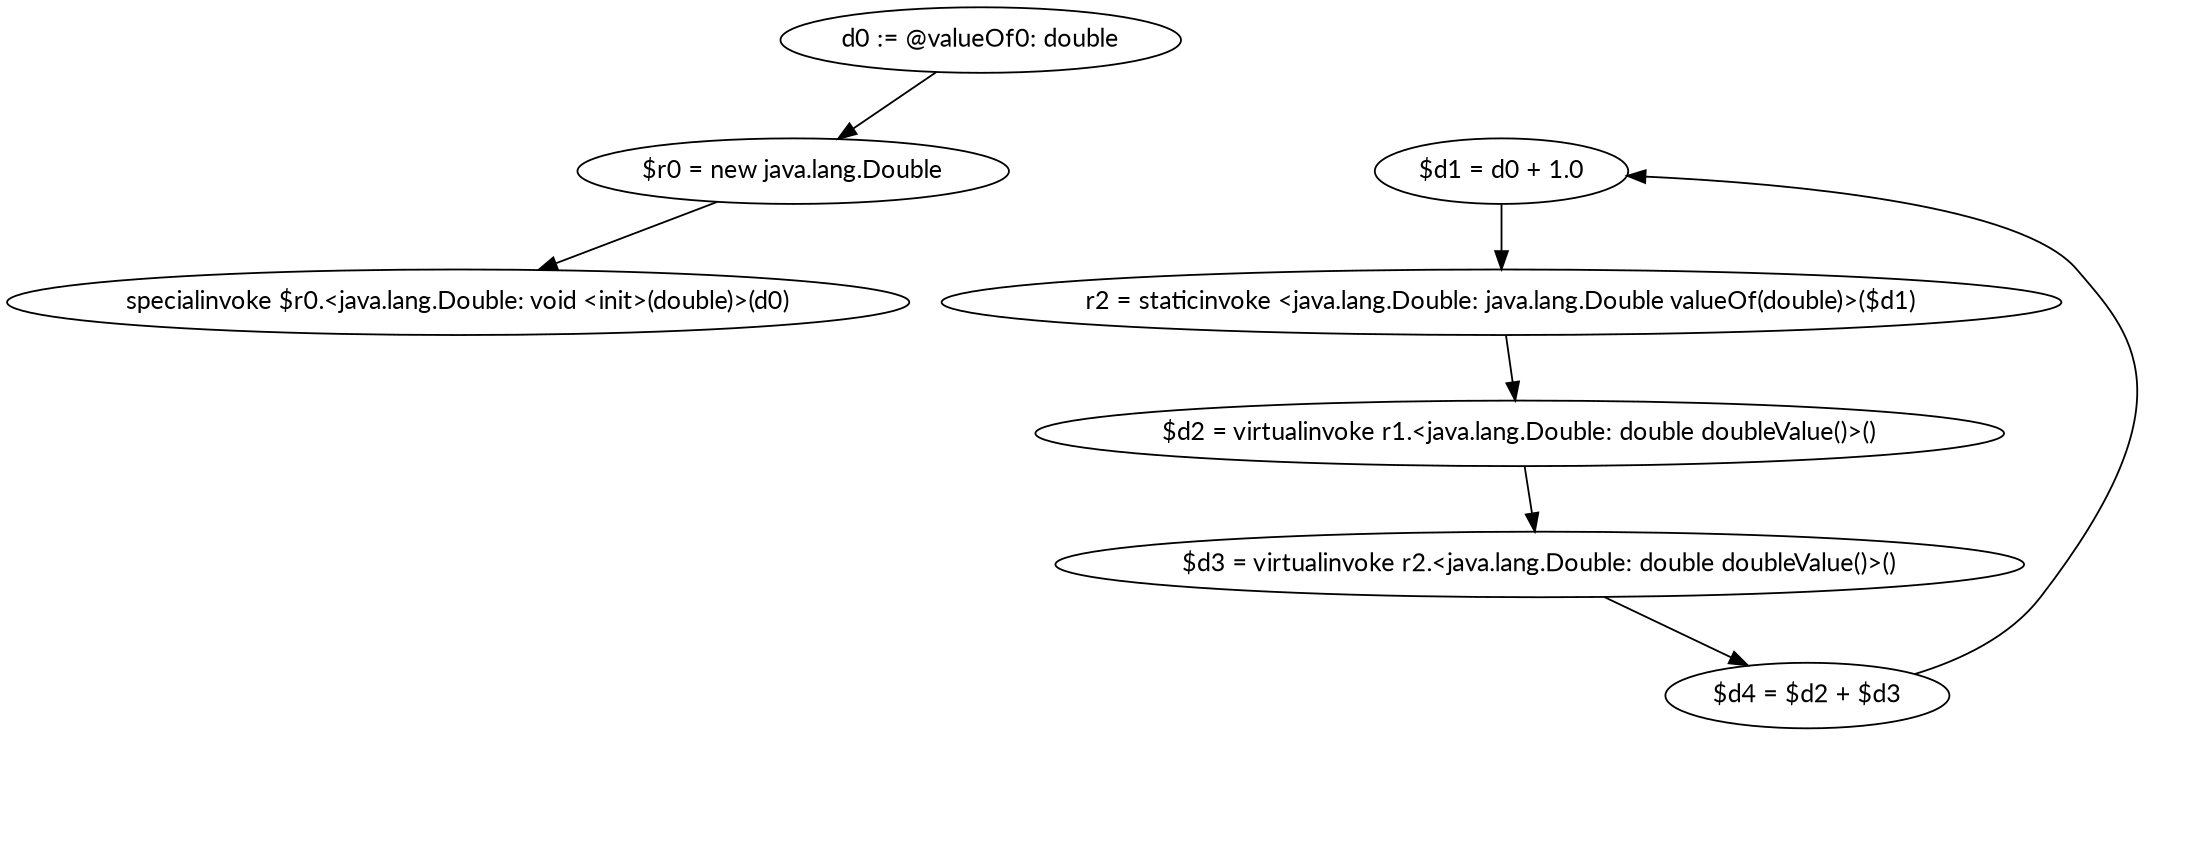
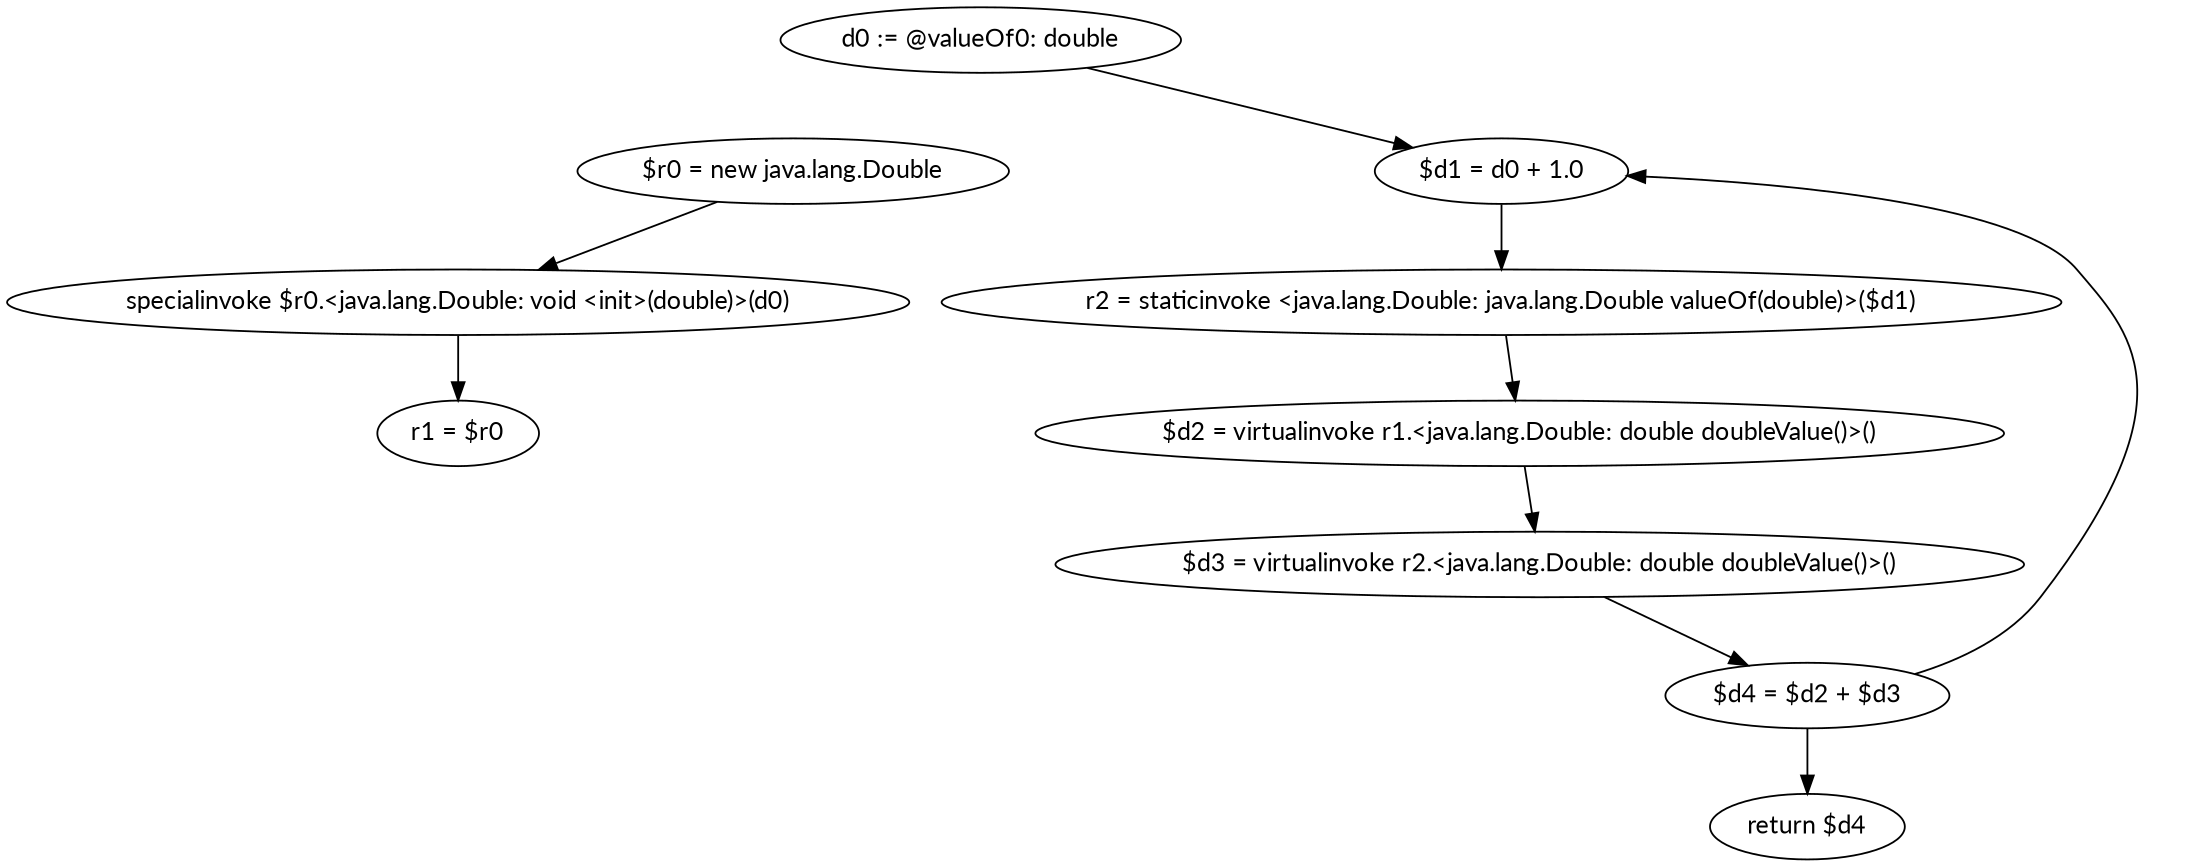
edge "d0 := @valueOf0: double" -> "$r0 = new java.lang.Double": now "d0 := @valueOf0: double" -> "$d1 = d0 + 1.0"
node "r1 = $r0": added
node "return $d4": added
